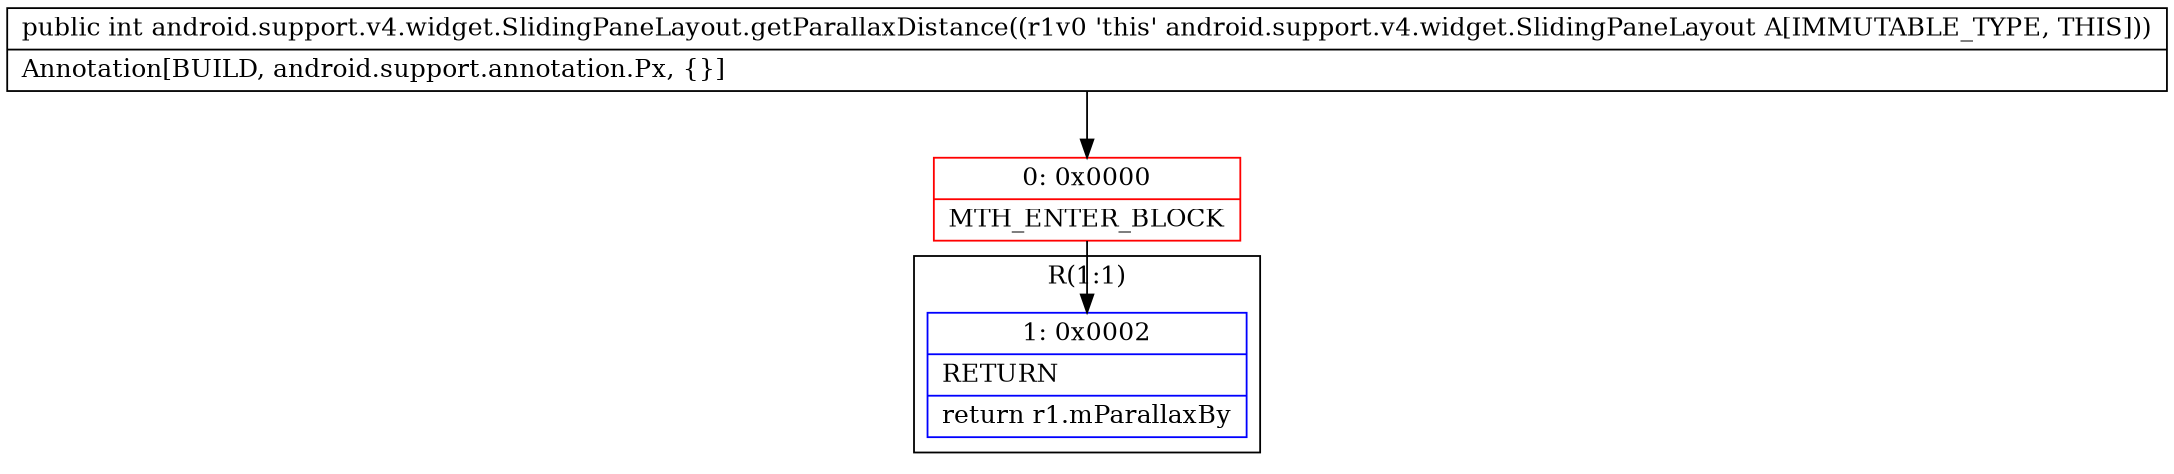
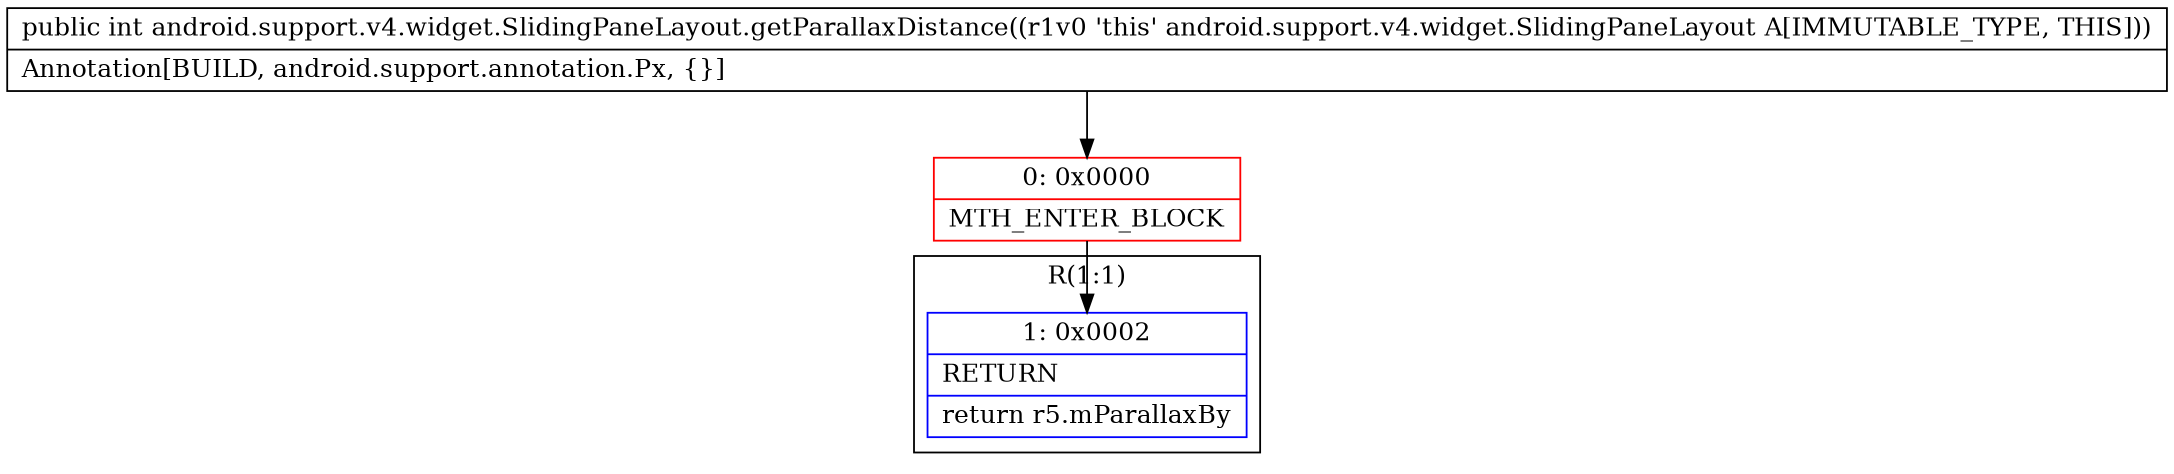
node "1: 0x0002": text "return r1.mParallaxBy" -> "return r5.mParallaxBy"
